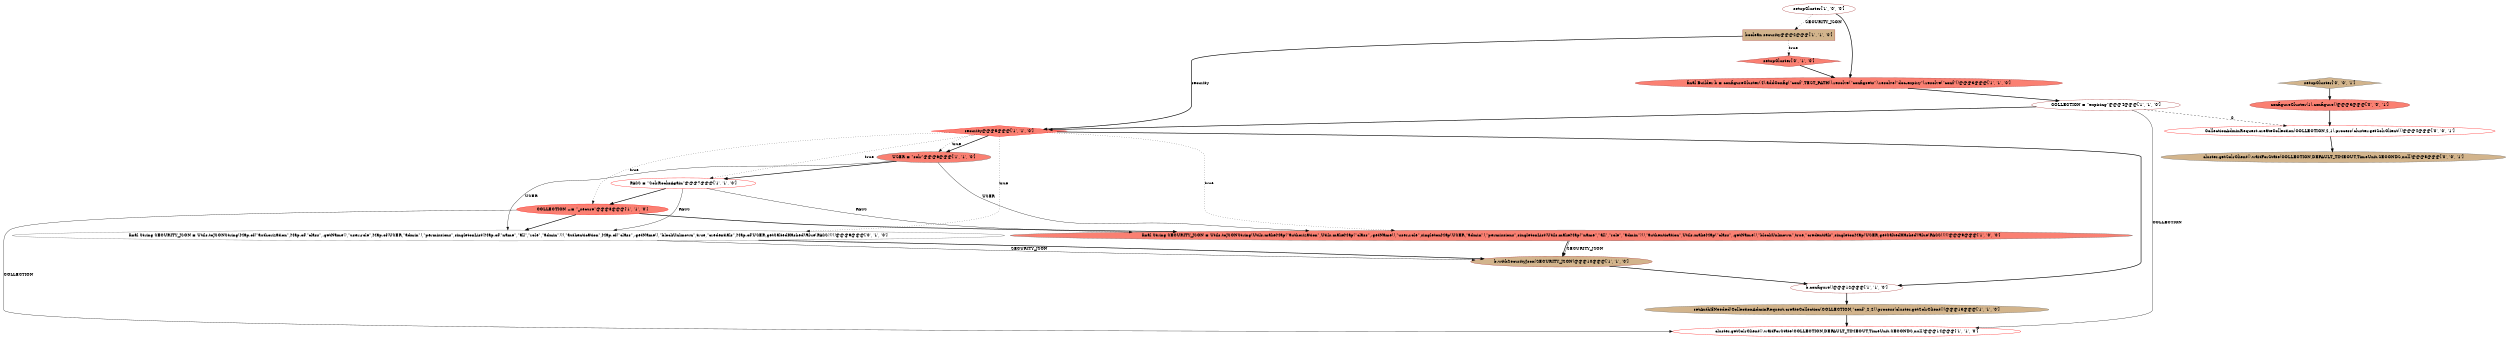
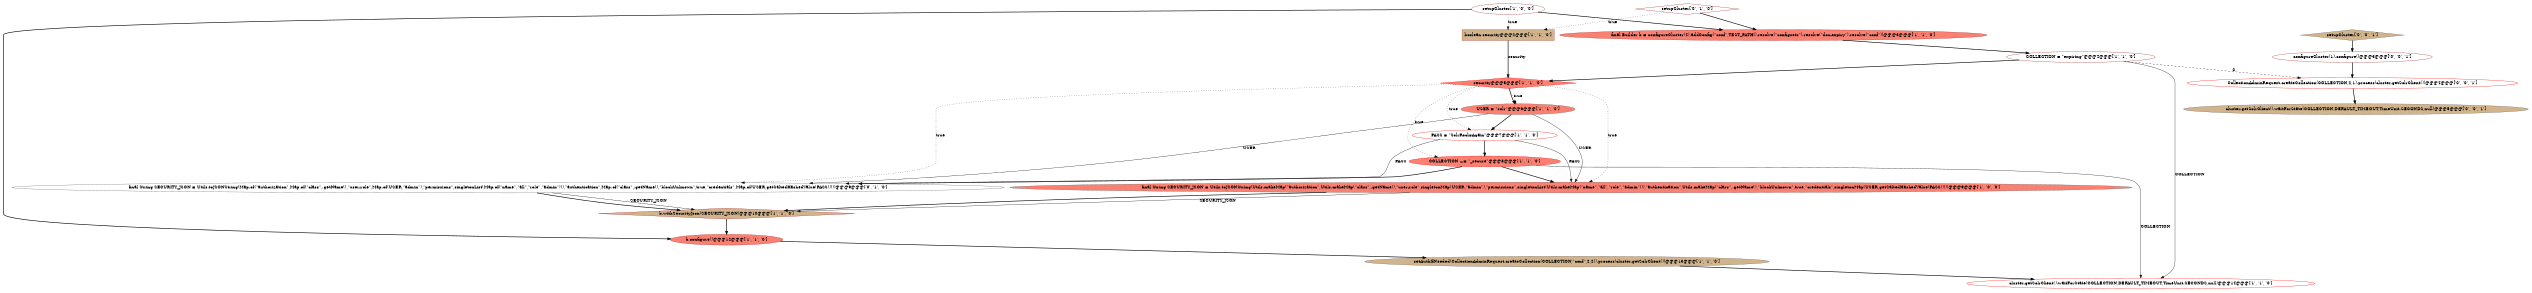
edge "setupCluster['1', '0', '0']" -> "boolean security@@@2@@@['1', '1', '0']": label "SECURITY_JSON" -> "true"
edge "boolean security@@@2@@@['1', '1', '0']" -> "setupCluster['0', '1', '0']": reversed
node "setupCluster['0', '1', '0']": fillcolor salmon -> white
node "configureCluster(1).configure()@@@3@@@['0', '0', '1']": fillcolor salmon -> white
edge "security@@@5@@@['1', '1', '0']" -> "b.configure()@@@12@@@['1', '1', '0']": now "setupCluster['1', '0', '0']" -> "b.configure()@@@12@@@['1', '1', '0']"
node "b.withSecurityJson(SECURITY_JSON)@@@10@@@['1', '1', '0']": shape ellipse -> diamond
node "b.configure()@@@12@@@['1', '1', '0']": fillcolor white -> salmon
